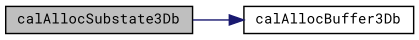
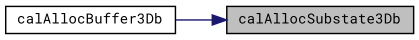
edge "calAllocSubstate3Db" -> "calAllocBuffer3Db": reversed
